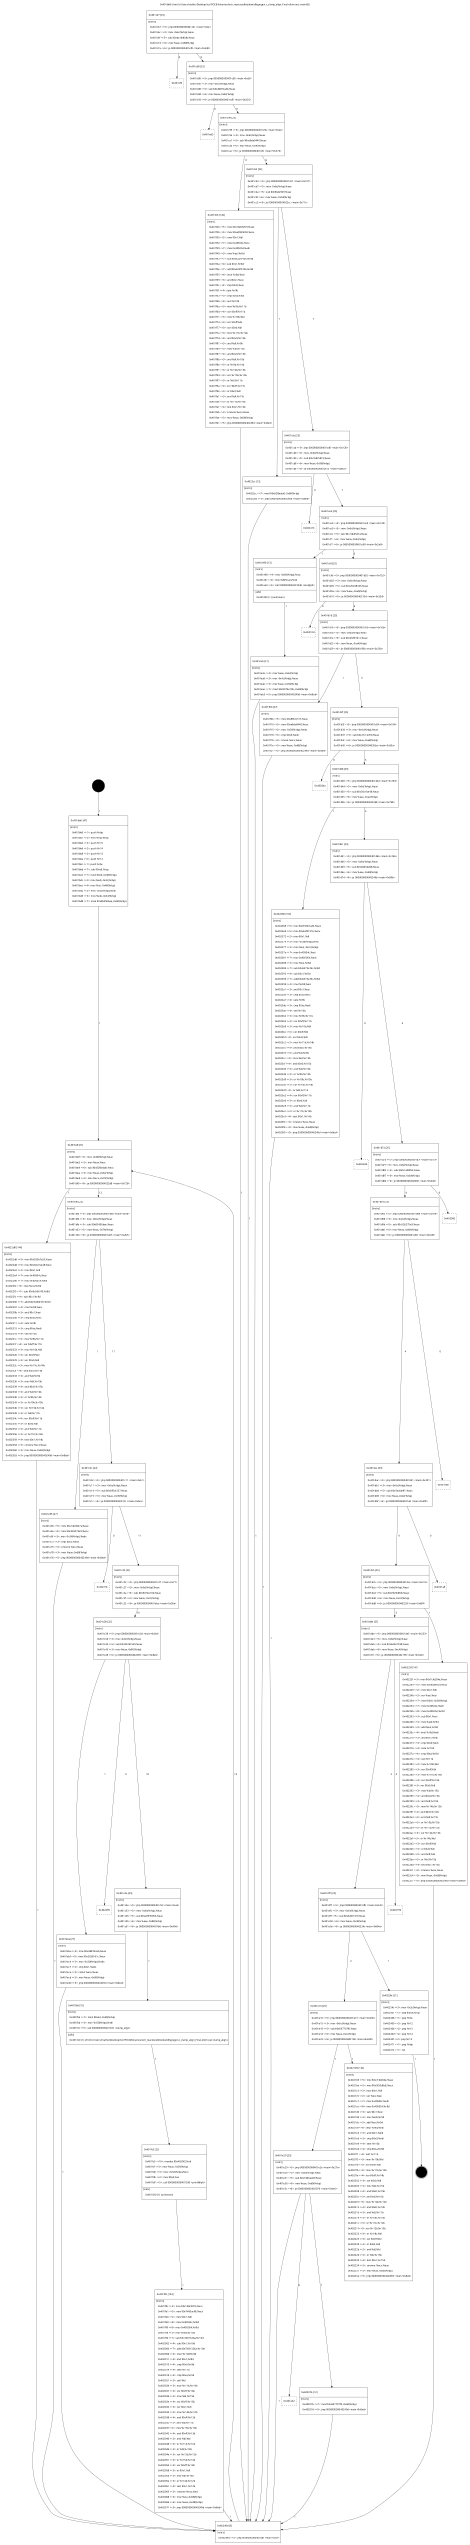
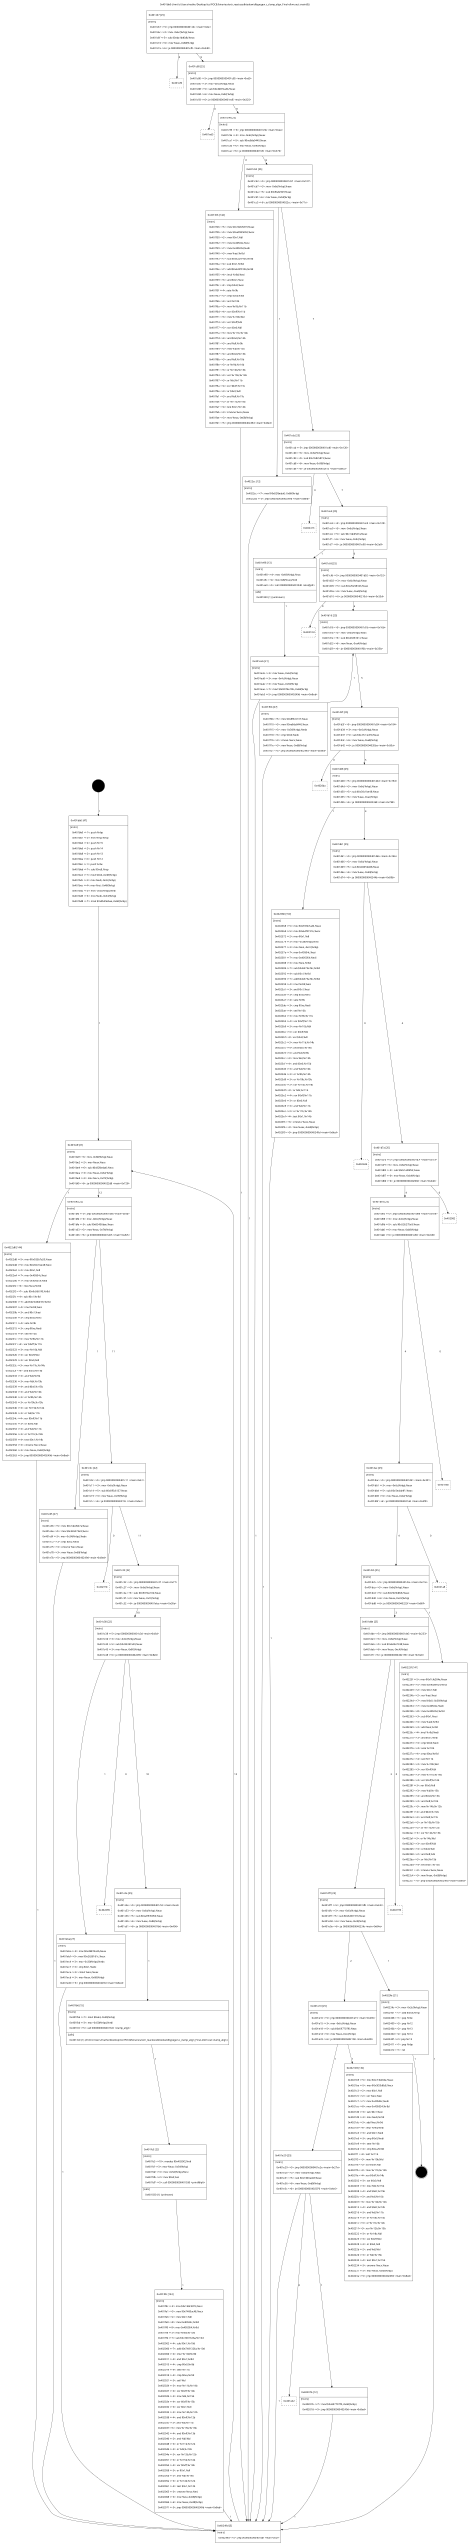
edge "0x401d16 [25]" -> "0x401f0b [27]": reversed
